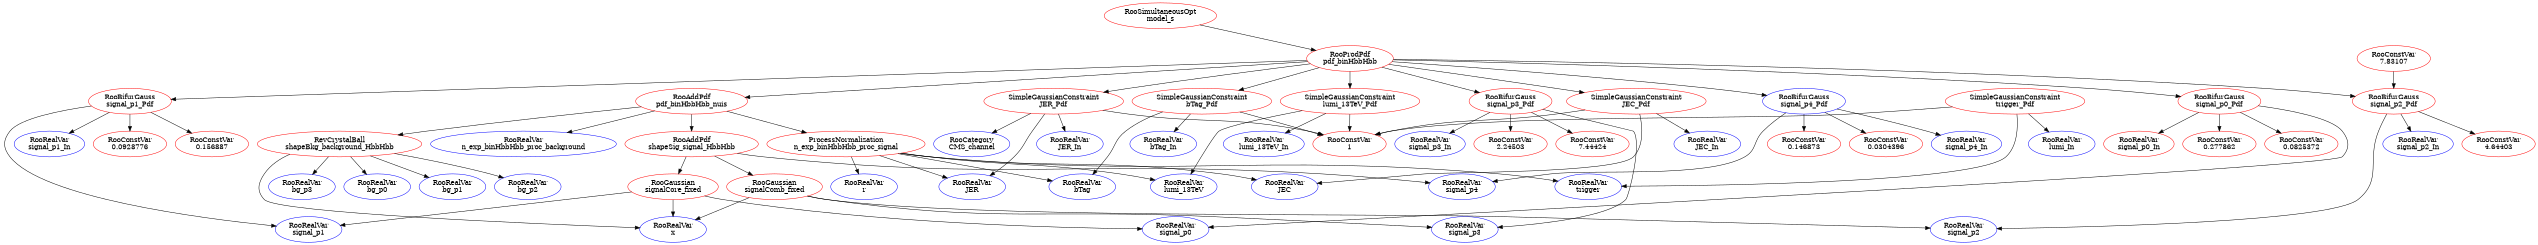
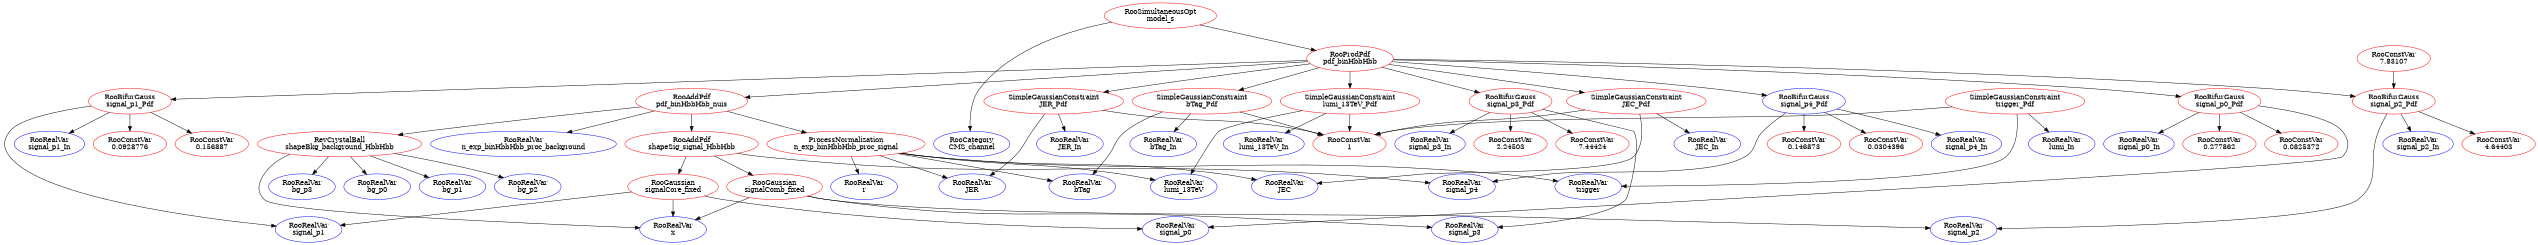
edge "SimpleGaussianConstraint JER_Pdf" -> "RooCategory CMS_channel": now "RooSimultaneousOpt model_s" -> "RooCategory CMS_channel"
node "RooRealVar signal_p0_In": color red -> blue
